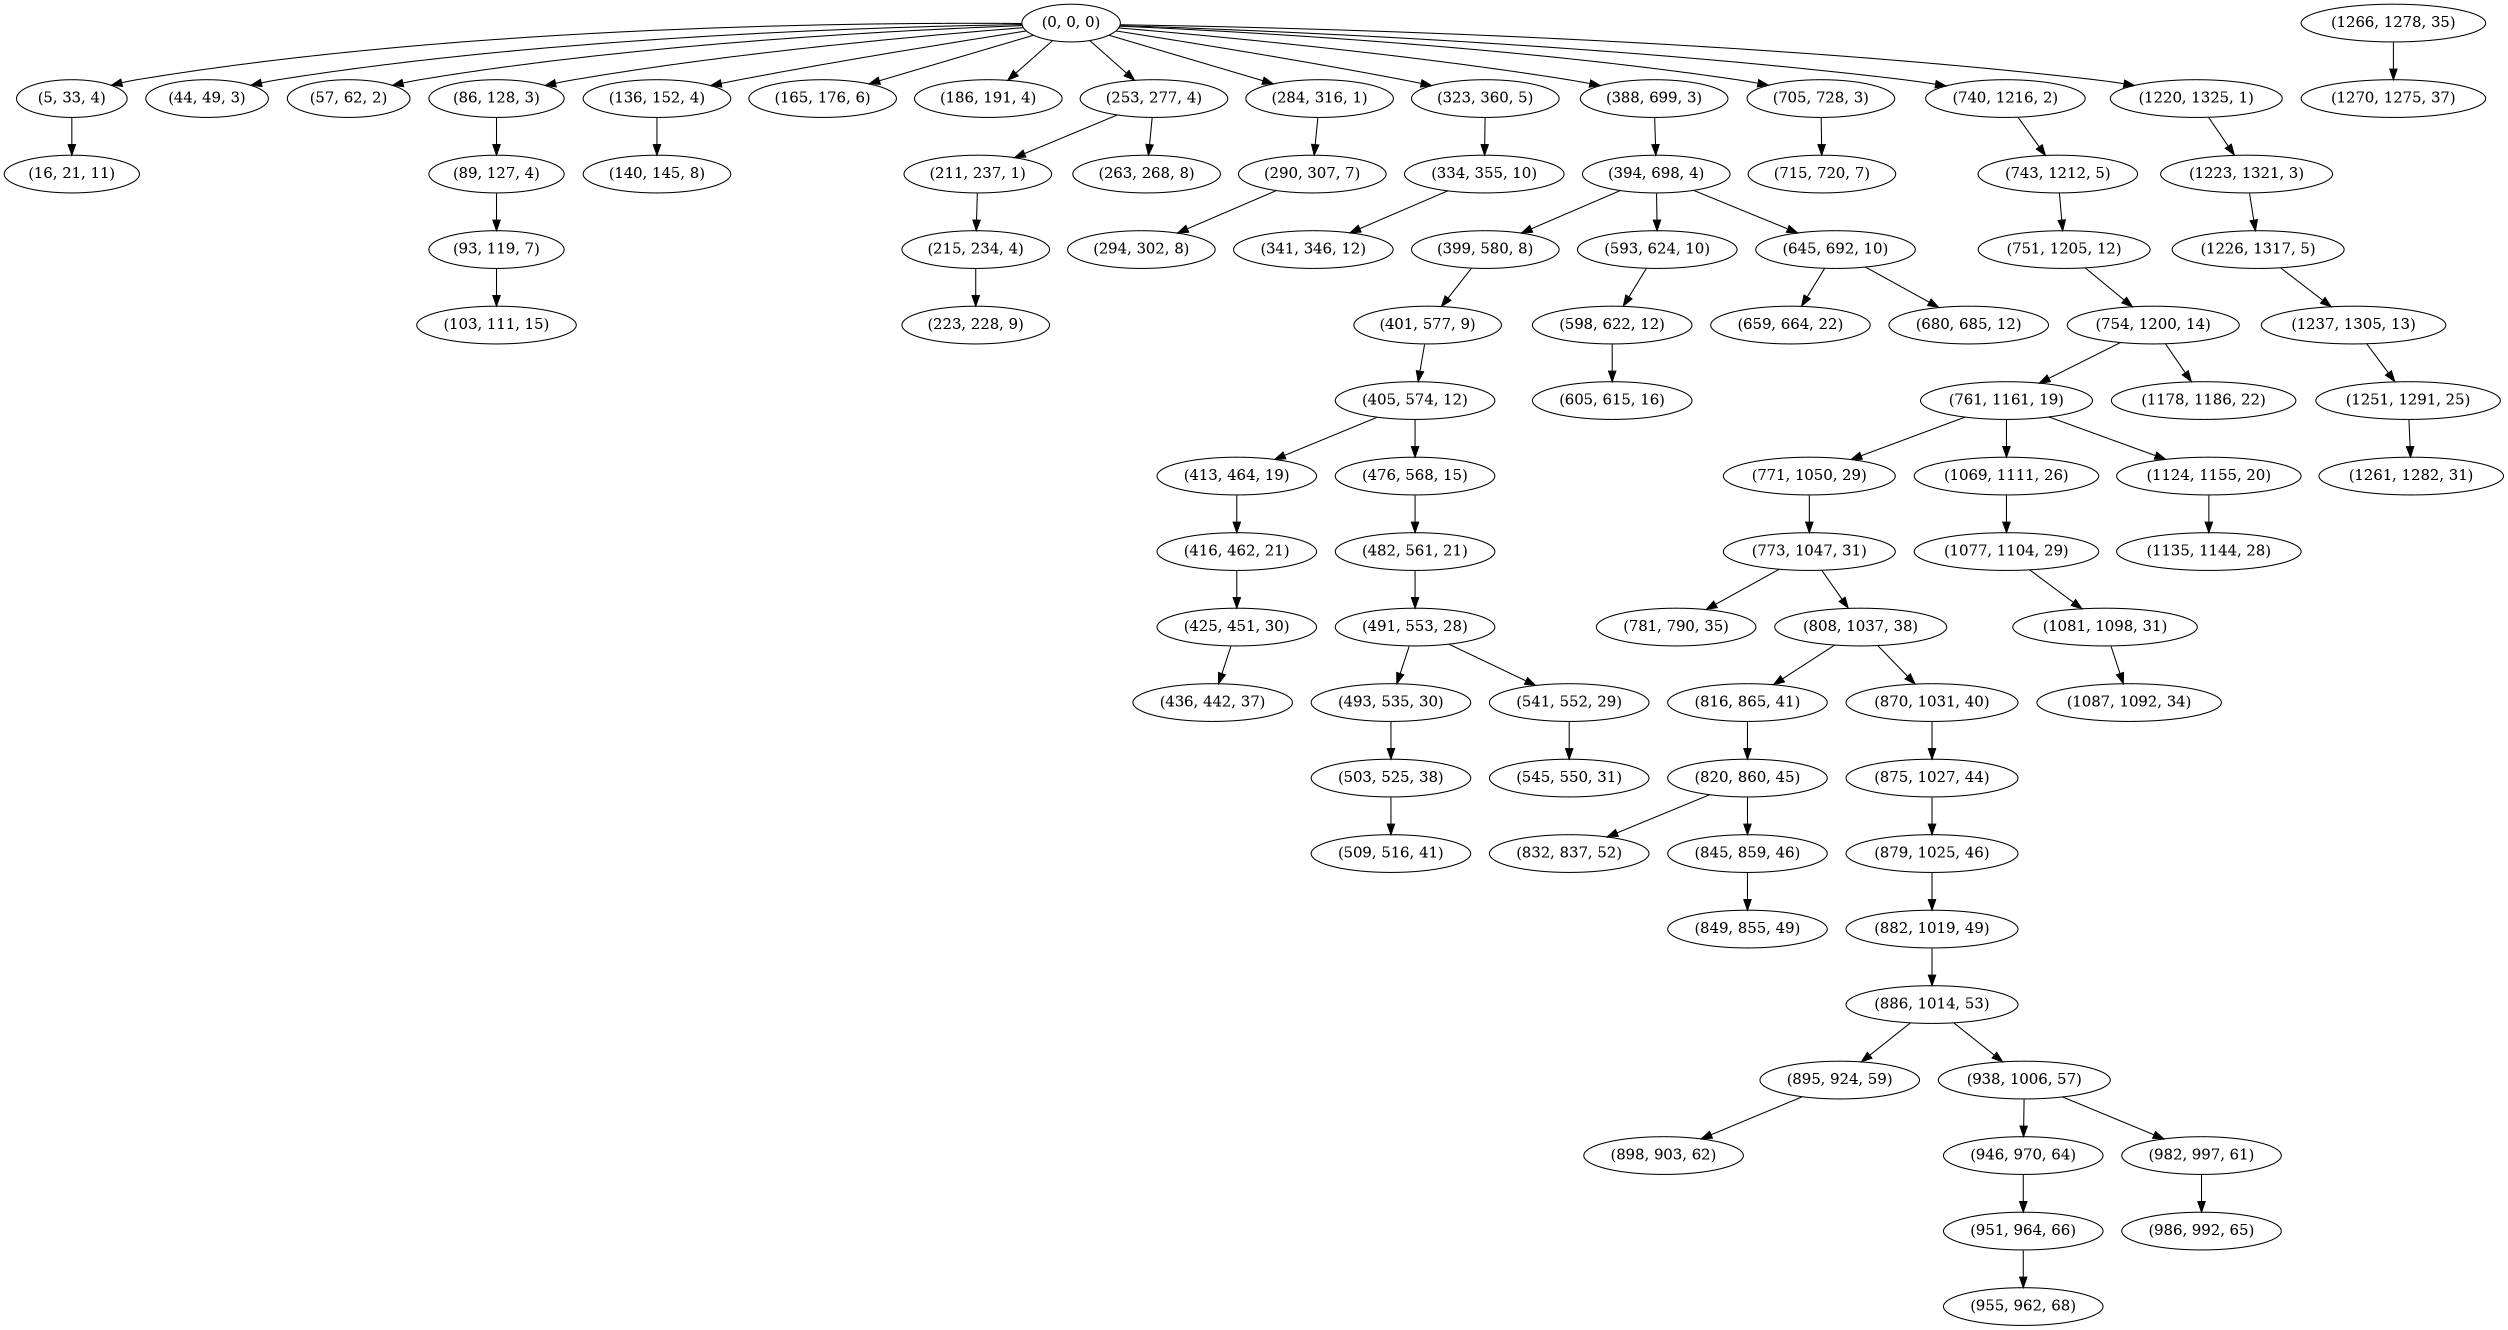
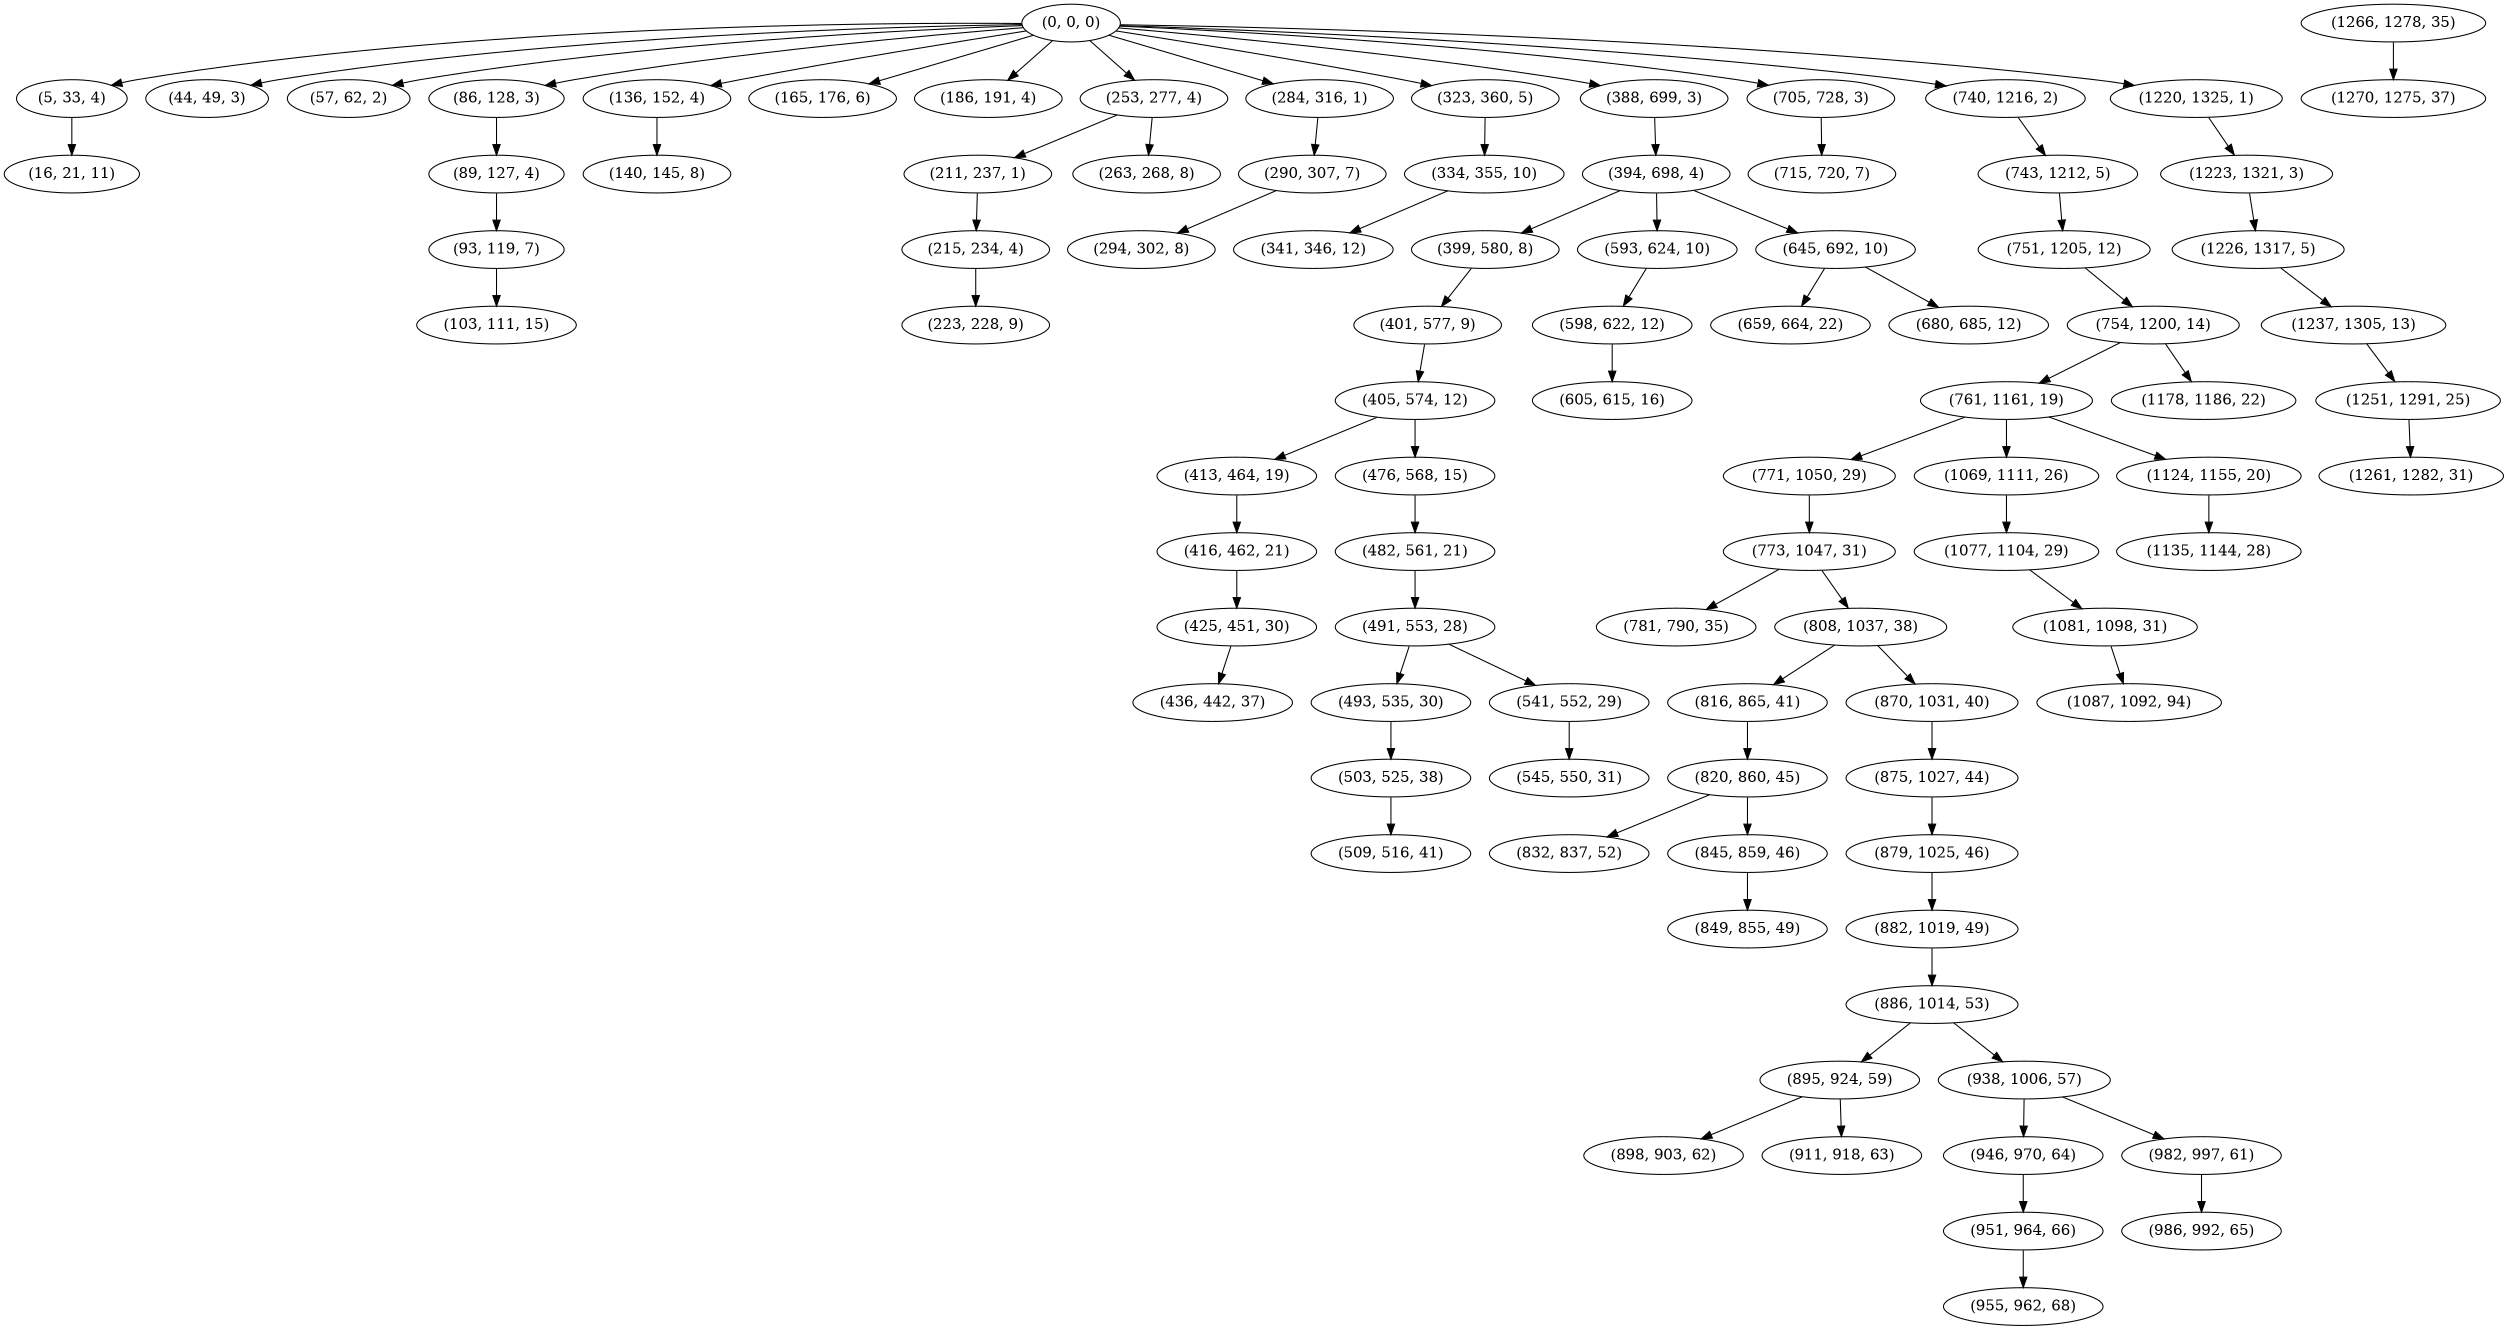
node "(1087, 1092, 34)": label "(1087, 1092, 34)" -> "(1087, 1092, 94)"
node "(911, 918, 63)": added
